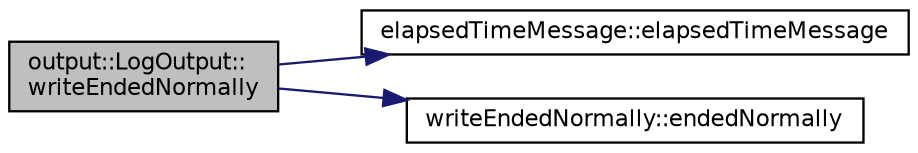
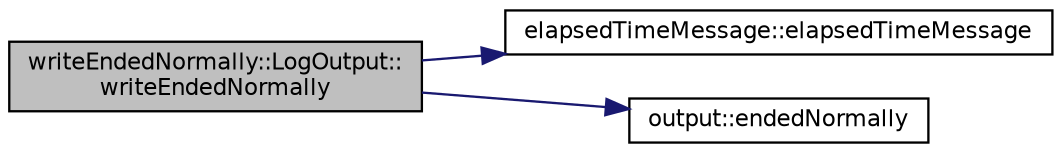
node "output::LogOutput:: writeEndedNormally": label "output::LogOutput:: writeEndedNormally" -> "writeEndedNormally::LogOutput:: writeEndedNormally"
node "writeEndedNormally::endedNormally": label "writeEndedNormally::endedNormally" -> "output::endedNormally"
